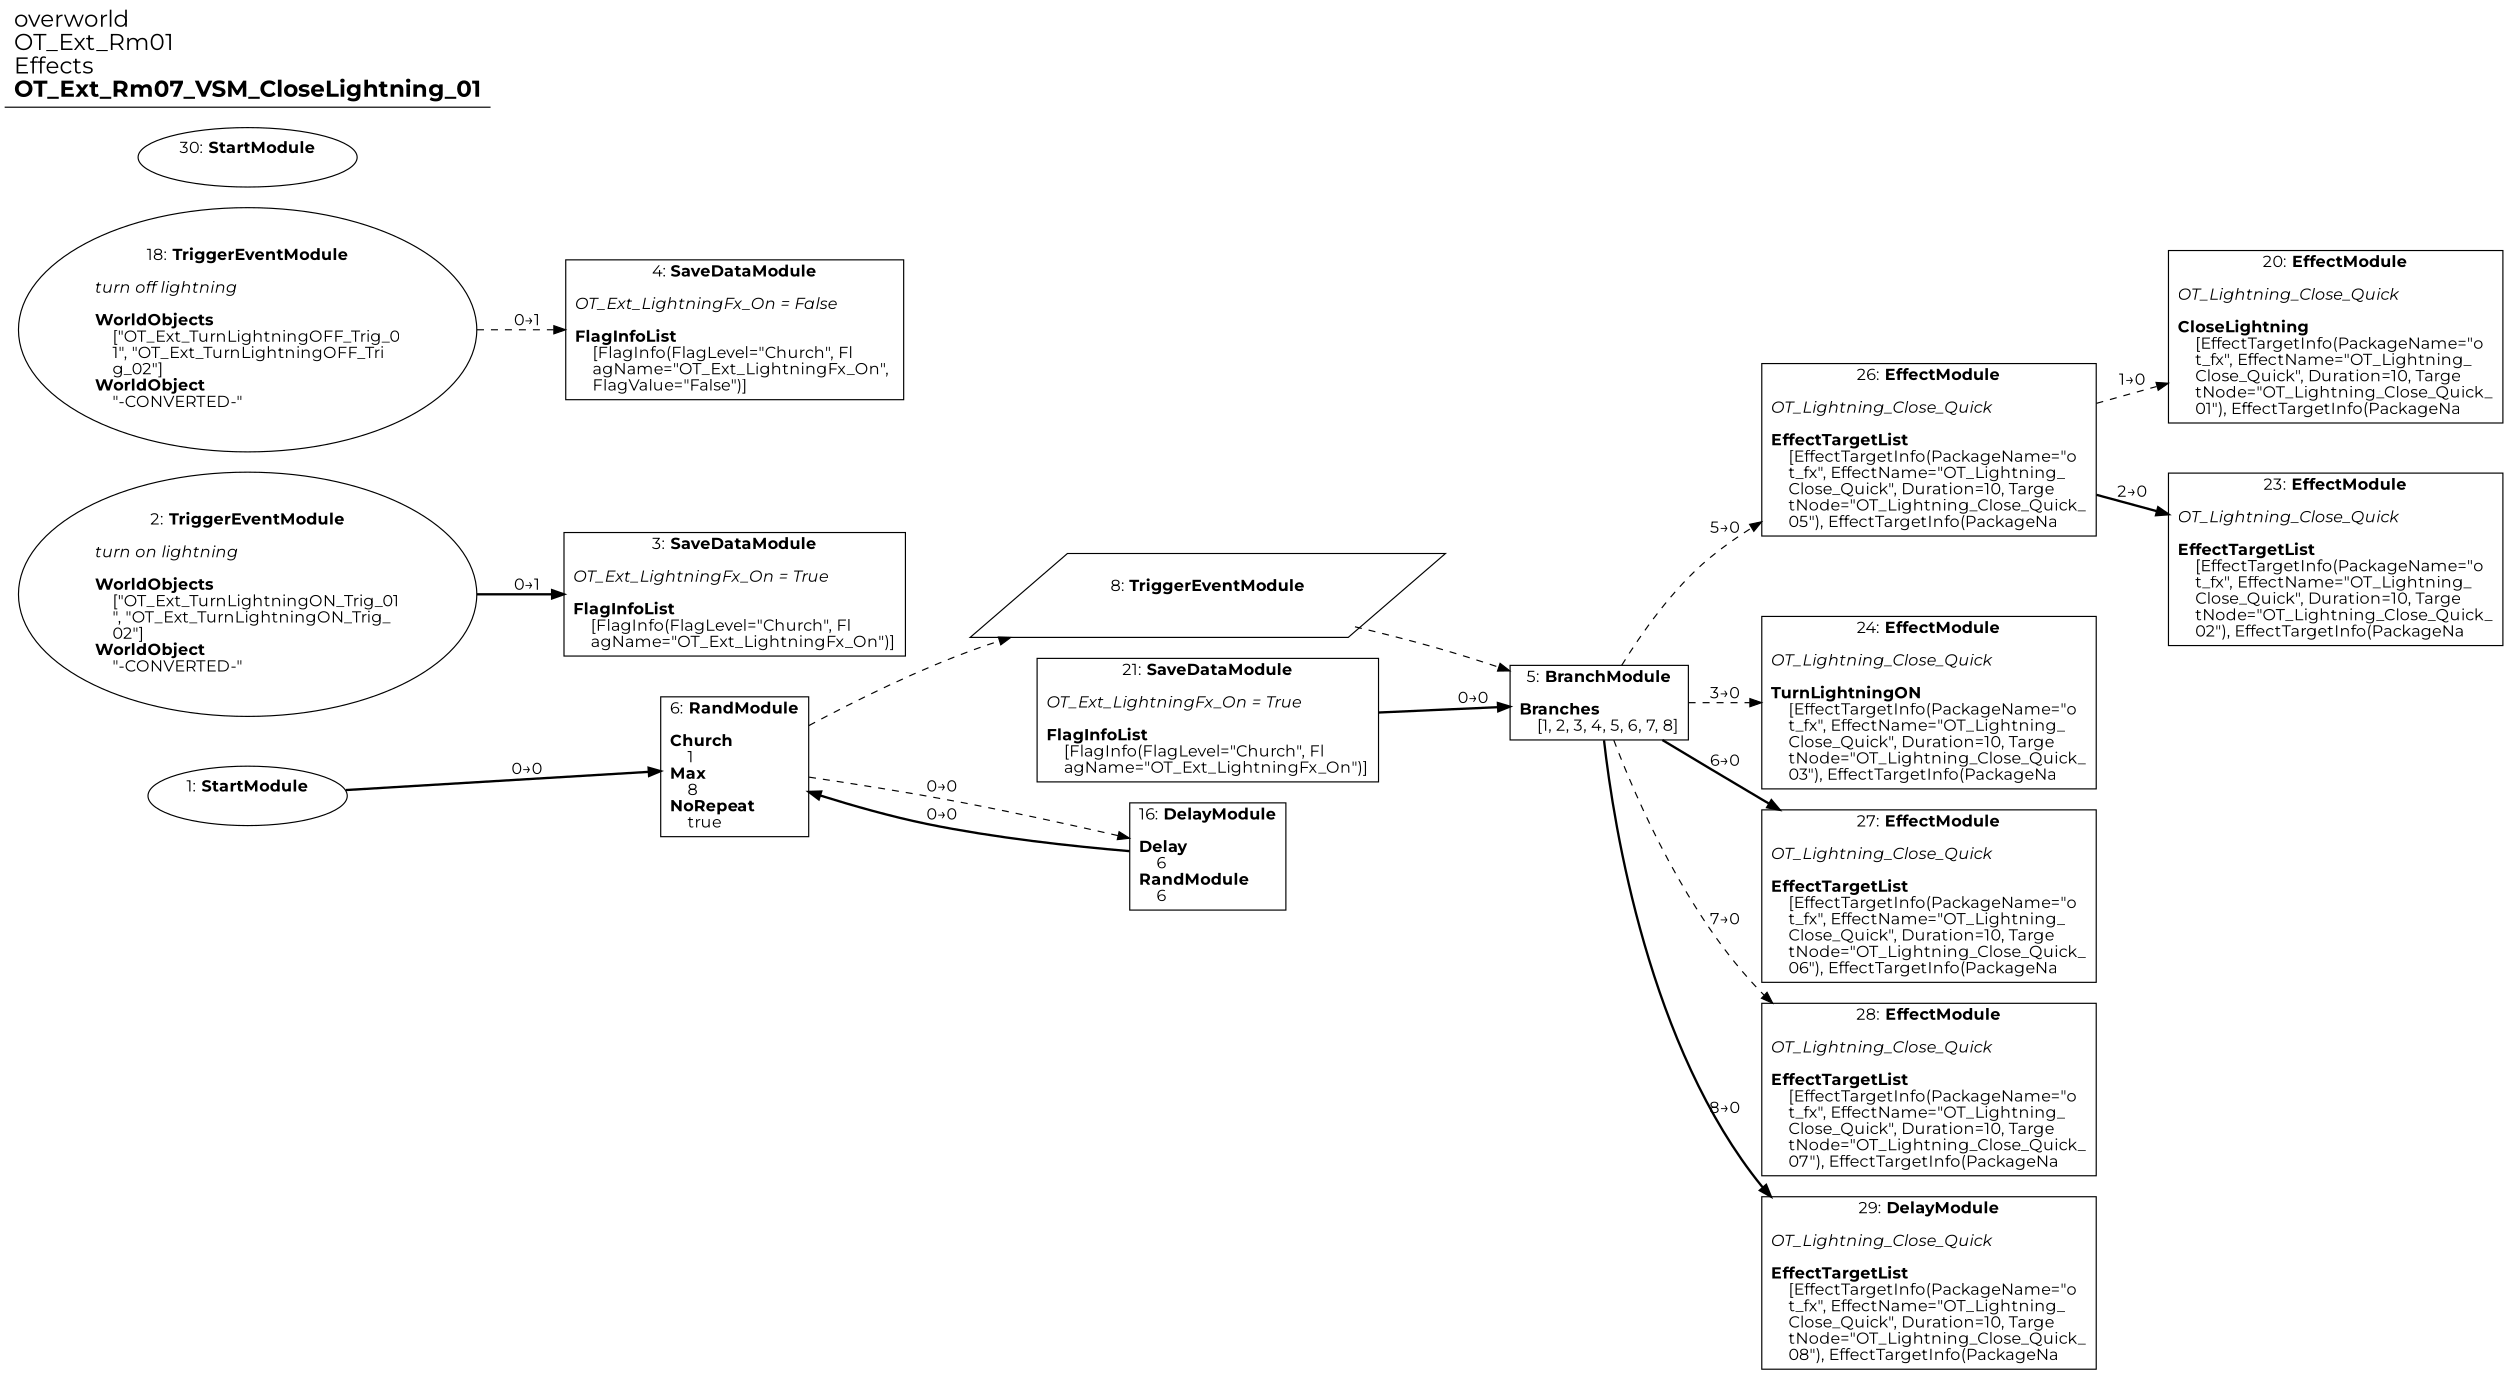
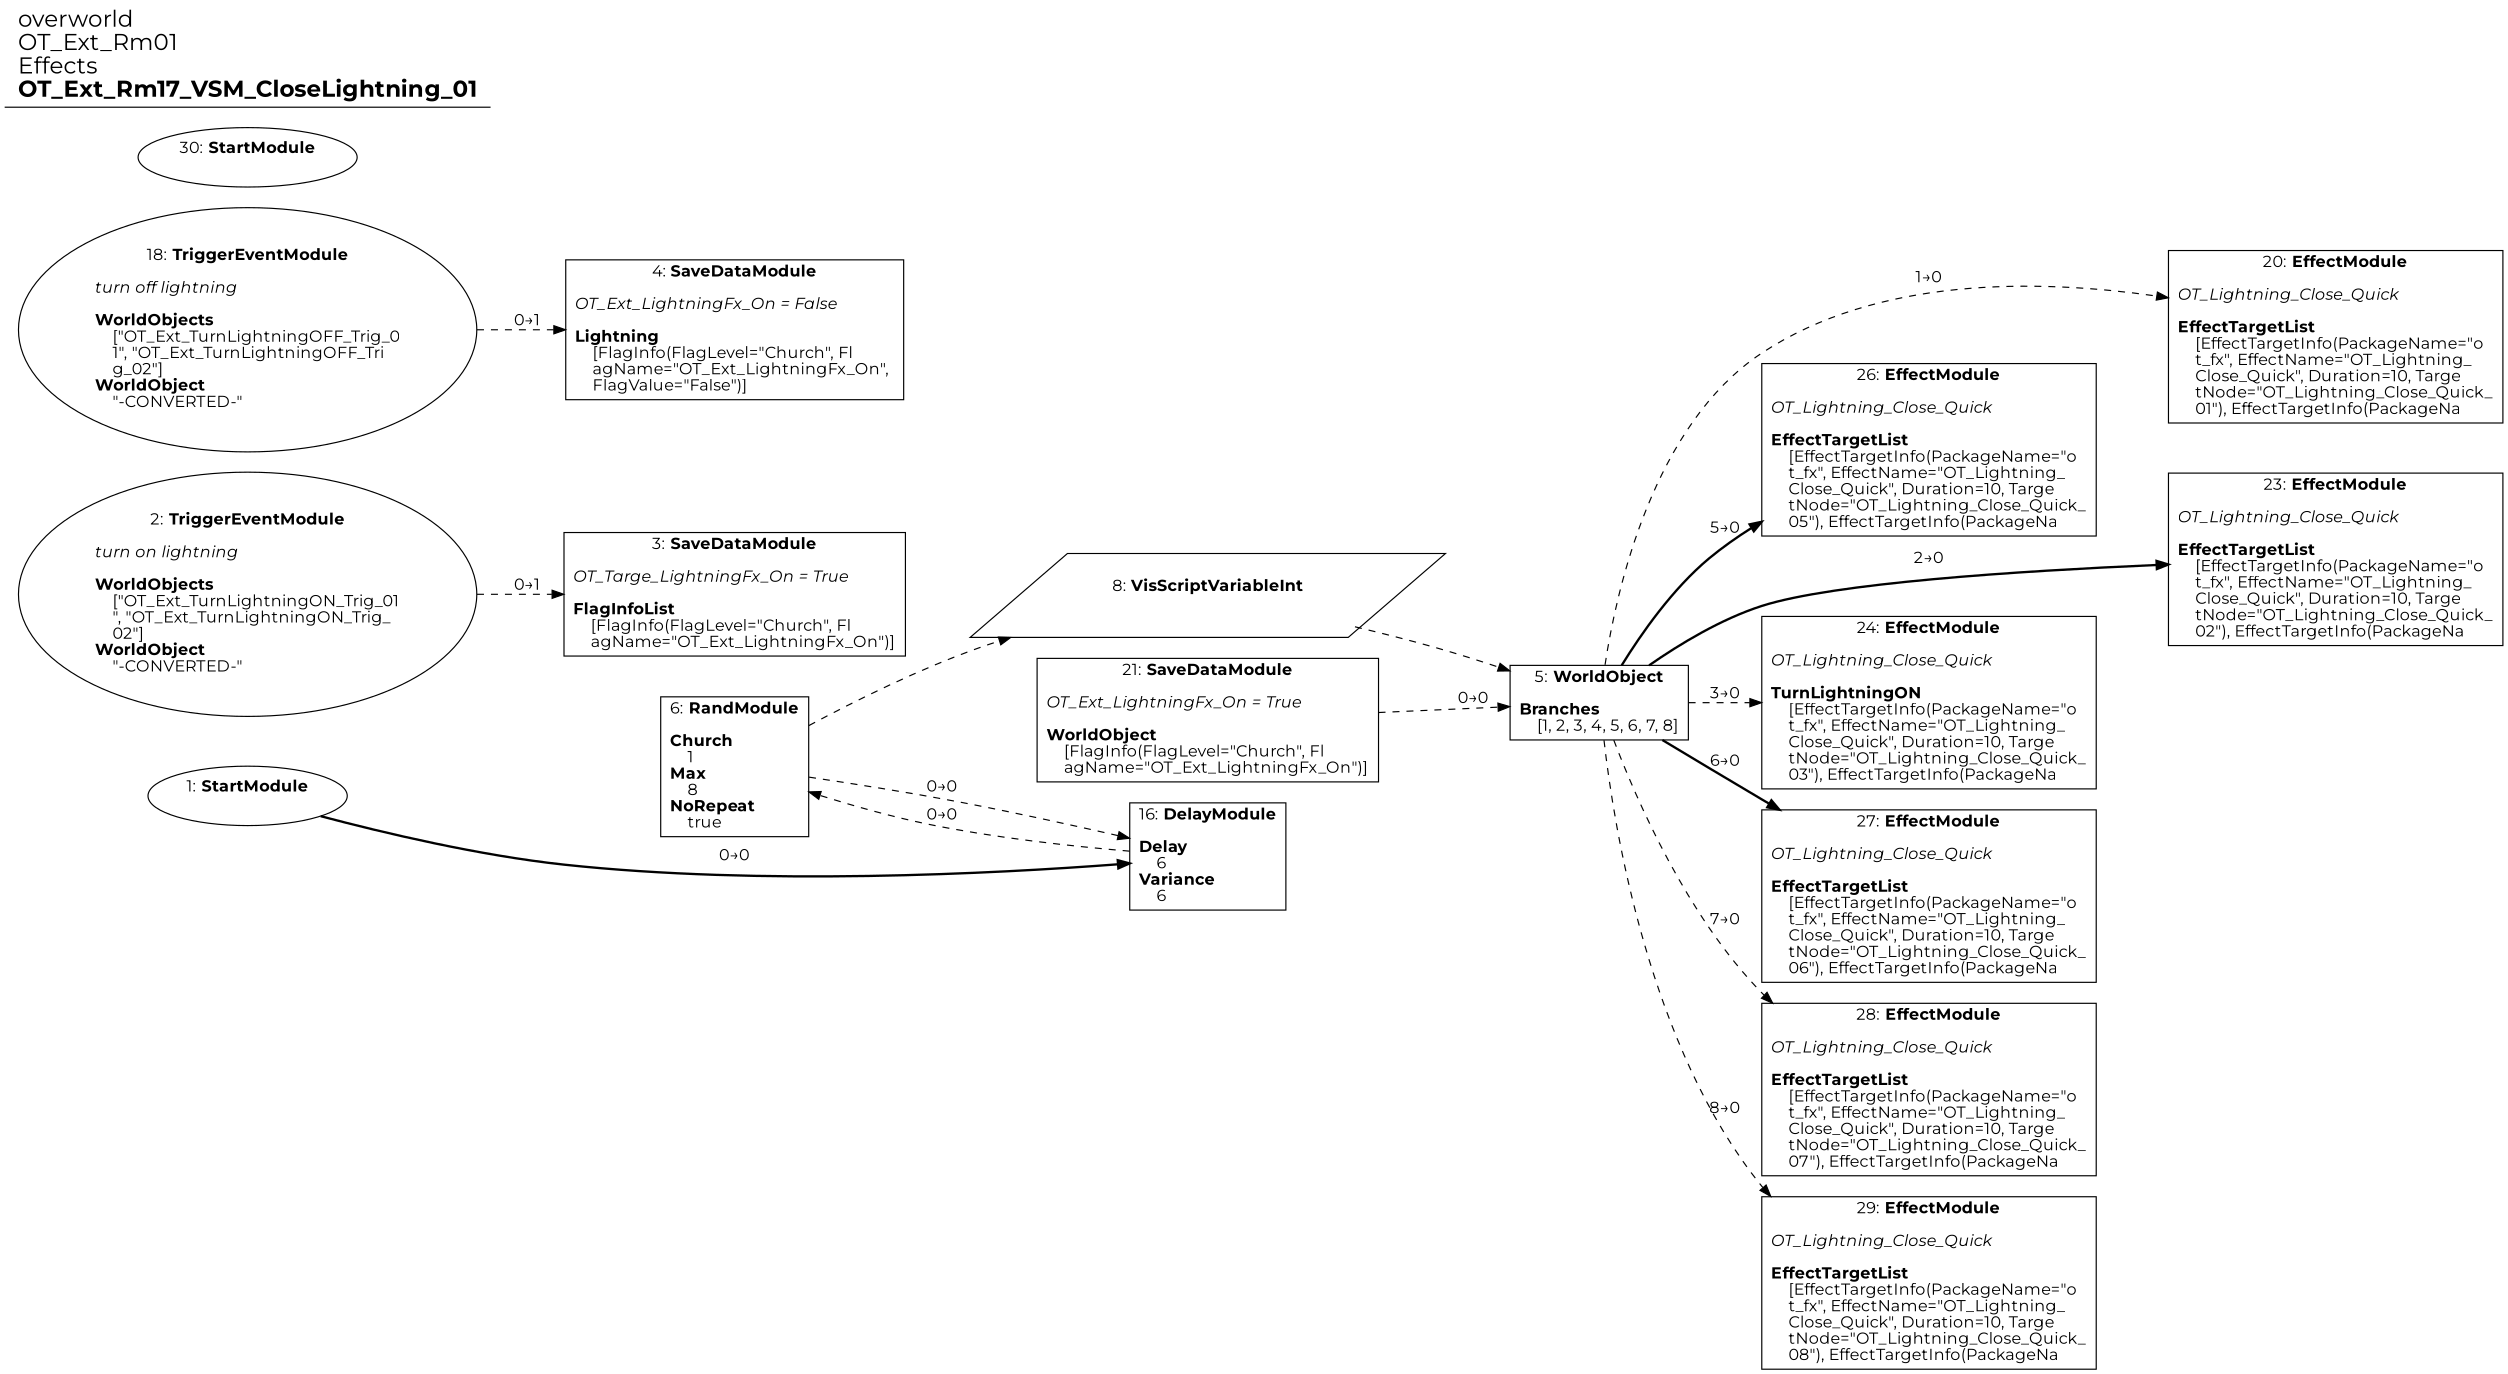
node "overworld": text "OT_Ext_Rm07_VSM_CloseLightning_01" -> "OT_Ext_Rm17_VSM_CloseLightning_01"
node "20:": text "CloseLightning" -> "EffectTargetList"
node "4:": text "FlagInfoList" -> "Lightning"
edge "26:" -> "20:": now "5:" -> "20:"
edge "26:" -> "23:": now "5:" -> "23:"
node "3:": text "OT_Ext_LightningFx_On = True" -> "OT_Targe_LightningFx_On = True"
node "8:": text "TriggerEventModule" -> "VisScriptVariableInt"
edge "5:" -> "26:": style dashed -> bold
edge "2:" -> "3:": style bold -> dashed
node "5:": text "BranchModule" -> "WorldObject"
edge "21:" -> "5:": style bold -> dashed
node "21:": text "FlagInfoList" -> "WorldObject"
edge "1:" -> "6:": now "1:" -> "16:"
edge "16:" -> "6:": style bold -> dashed
node "16:": text "RandModule" -> "Variance"
edge "5:" -> "29:": style bold -> dashed
node "29:": text "DelayModule" -> "EffectModule"
